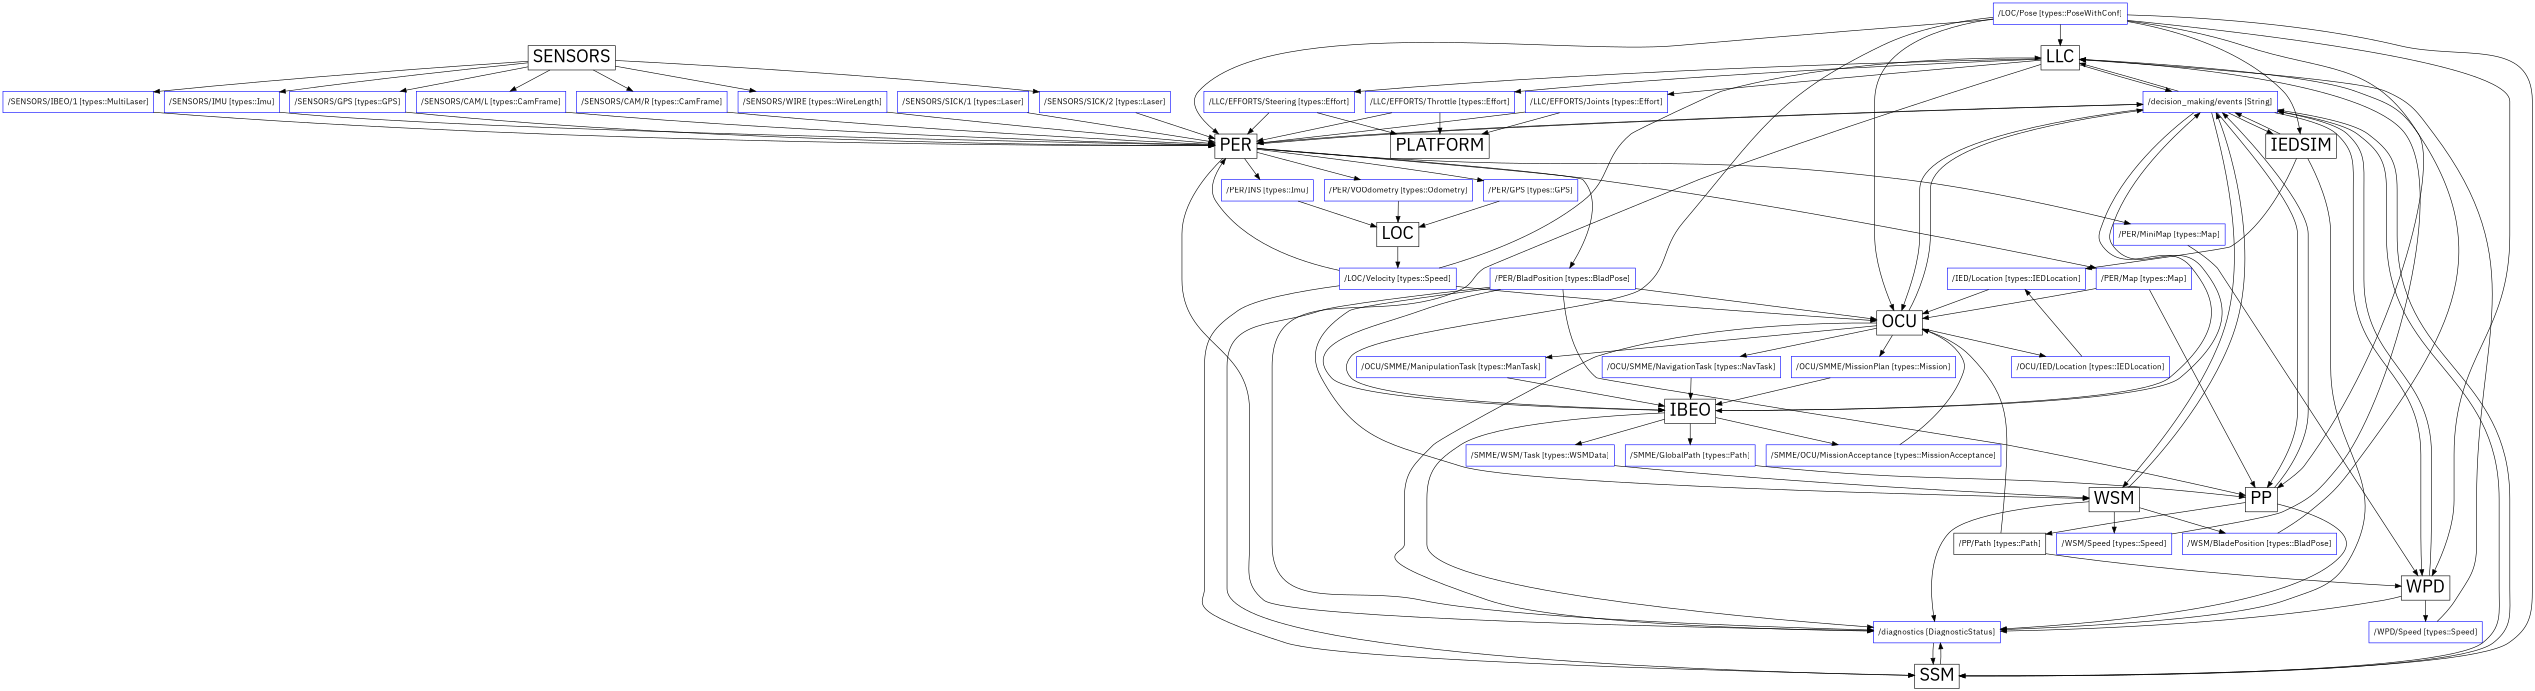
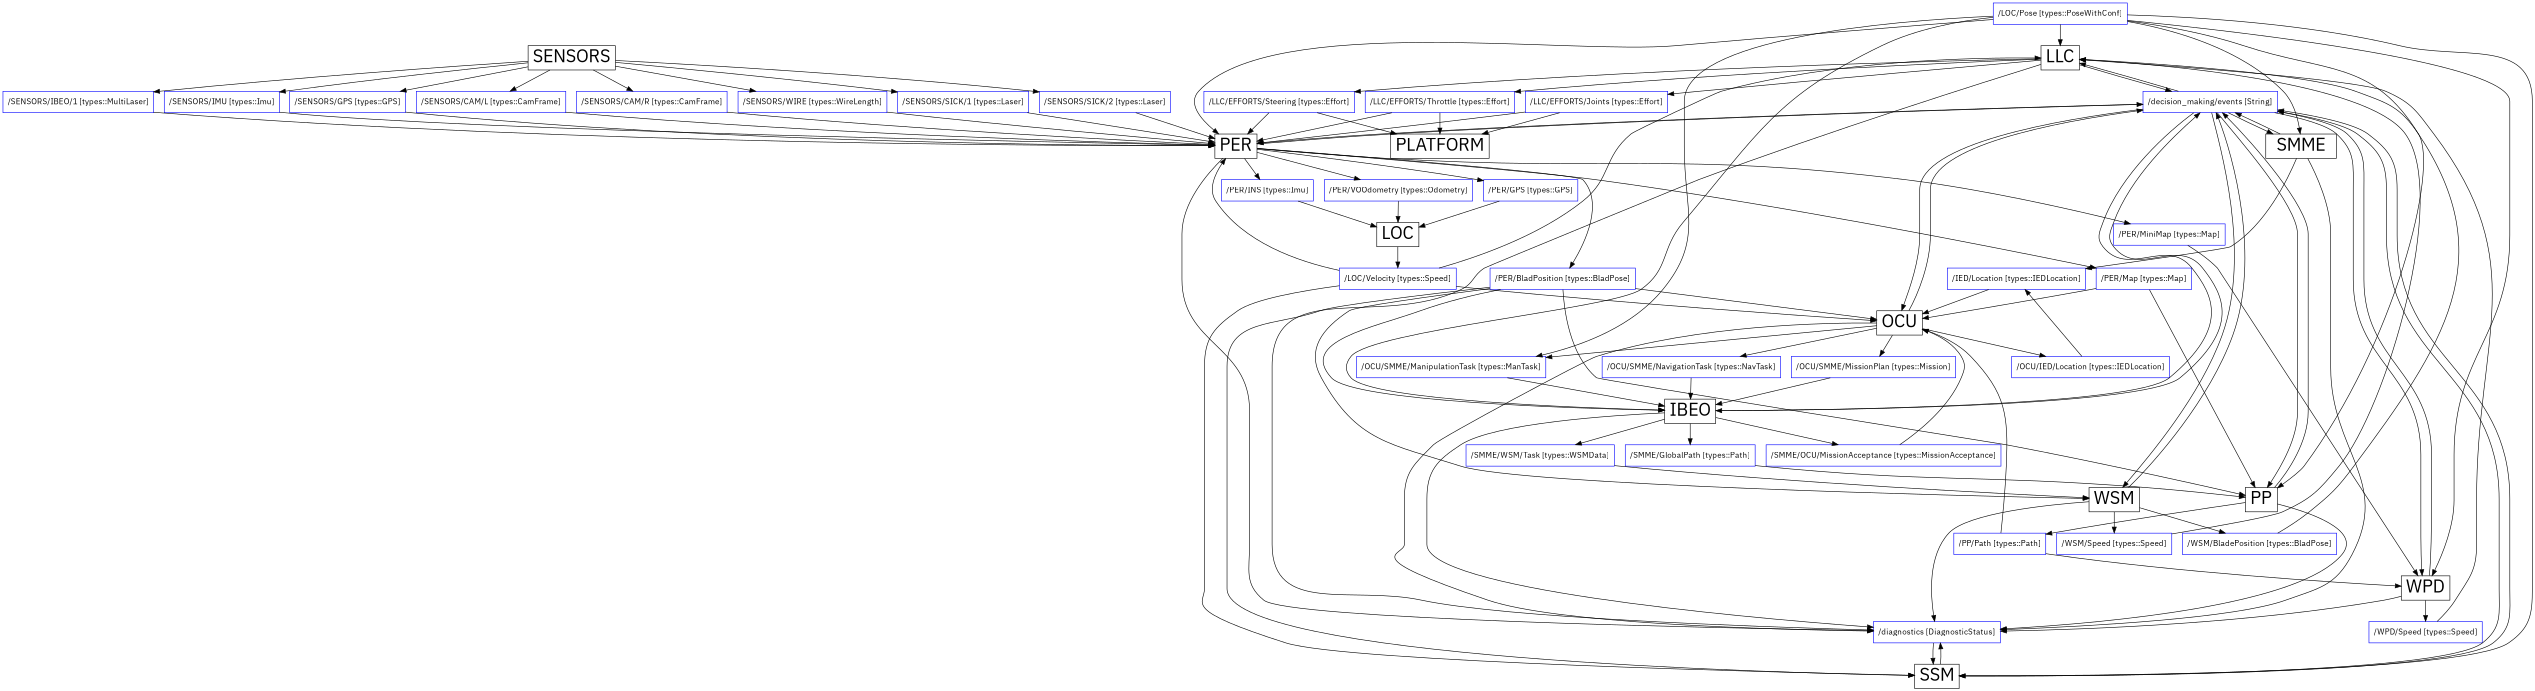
edge "SENSORS" -> "/SENSORS/SICK/1 [types::Laser]": added
edge "/LOC/Pose [types::PoseWithConf]" -> "OCU": now "/LOC/Pose [types::PoseWithConf]" -> "/OCU/SMME/ManipulationTask [types::ManTask]"
node "IEDSIM": label "IEDSIM" -> "SMME"
node "/PP/Path [types::Path]": color black -> blue
